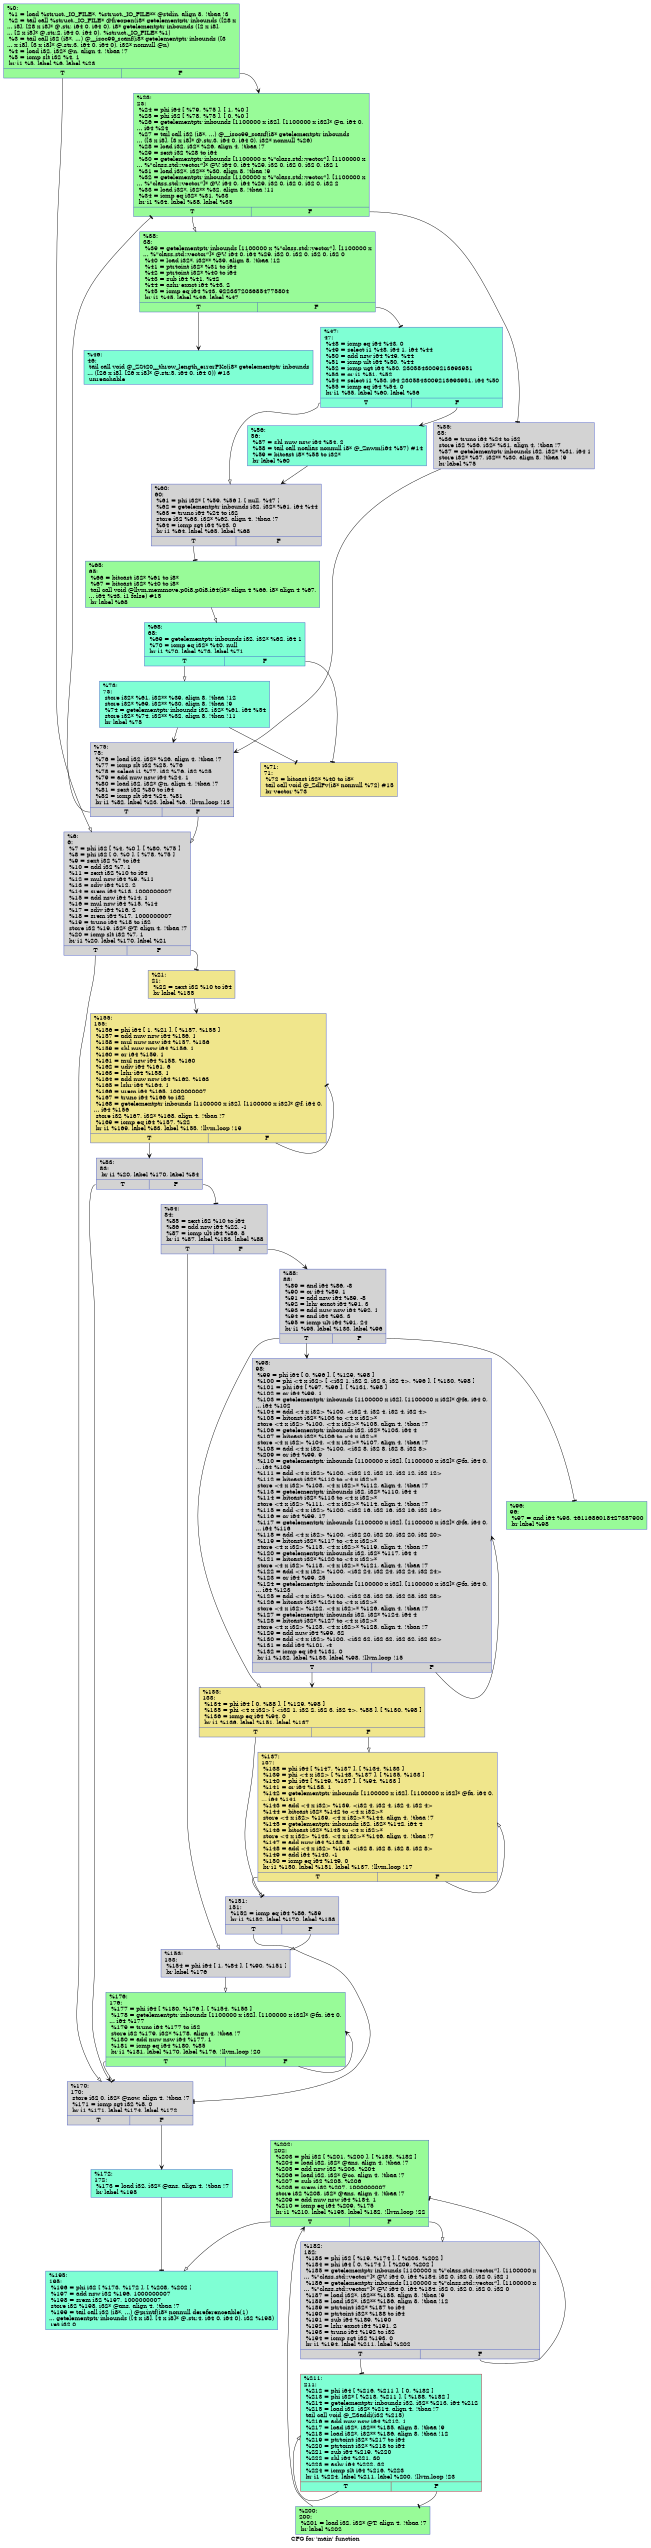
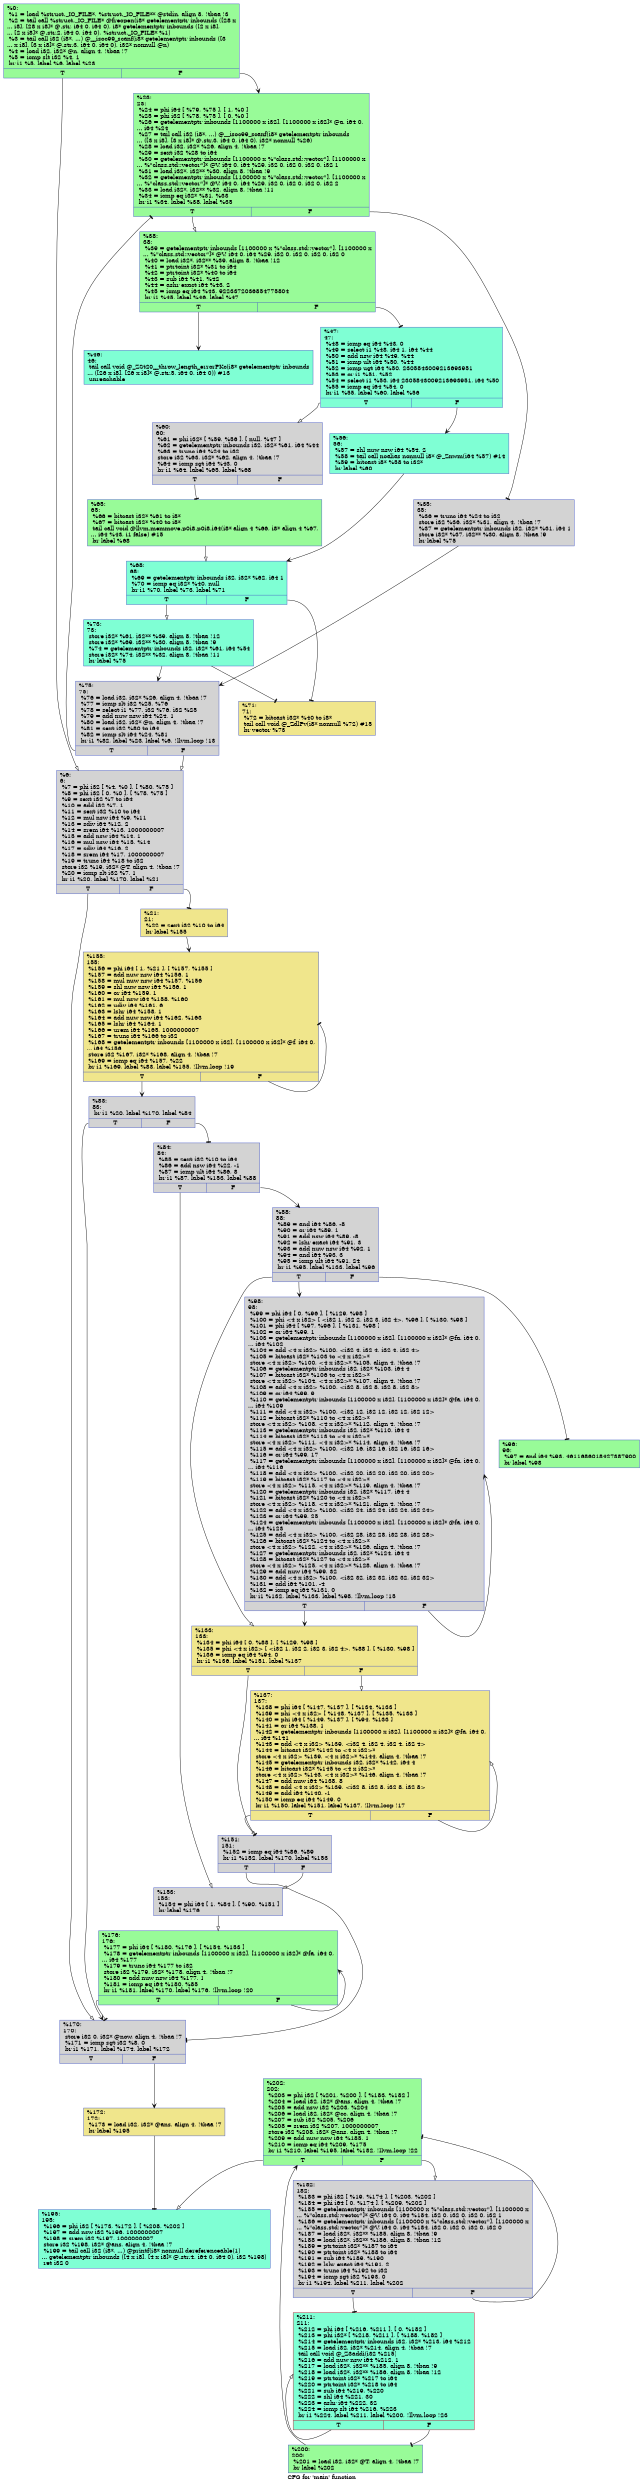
edge "%56:" -> "%60:": now "%56:" -> "%68:"
node "%98:": text "%209 = or i64 %99, 9" -> "%109 = or i64 %99, 9"
node "%172:": fillcolor aquamarine -> khaki
node "%202:": text "%209 = add nuw nsw i64 %184, 1" -> "%209 = add nuw nsw i64 %185, 1"
